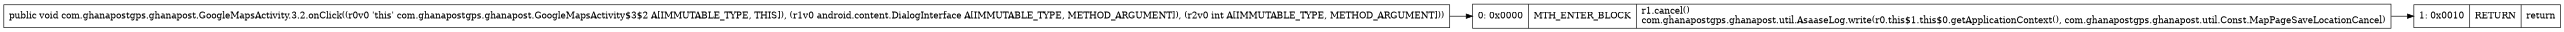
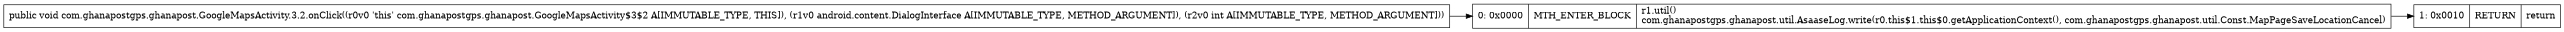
node "0: 0x0000": text "r1.cancel()" -> "r1.util()"
